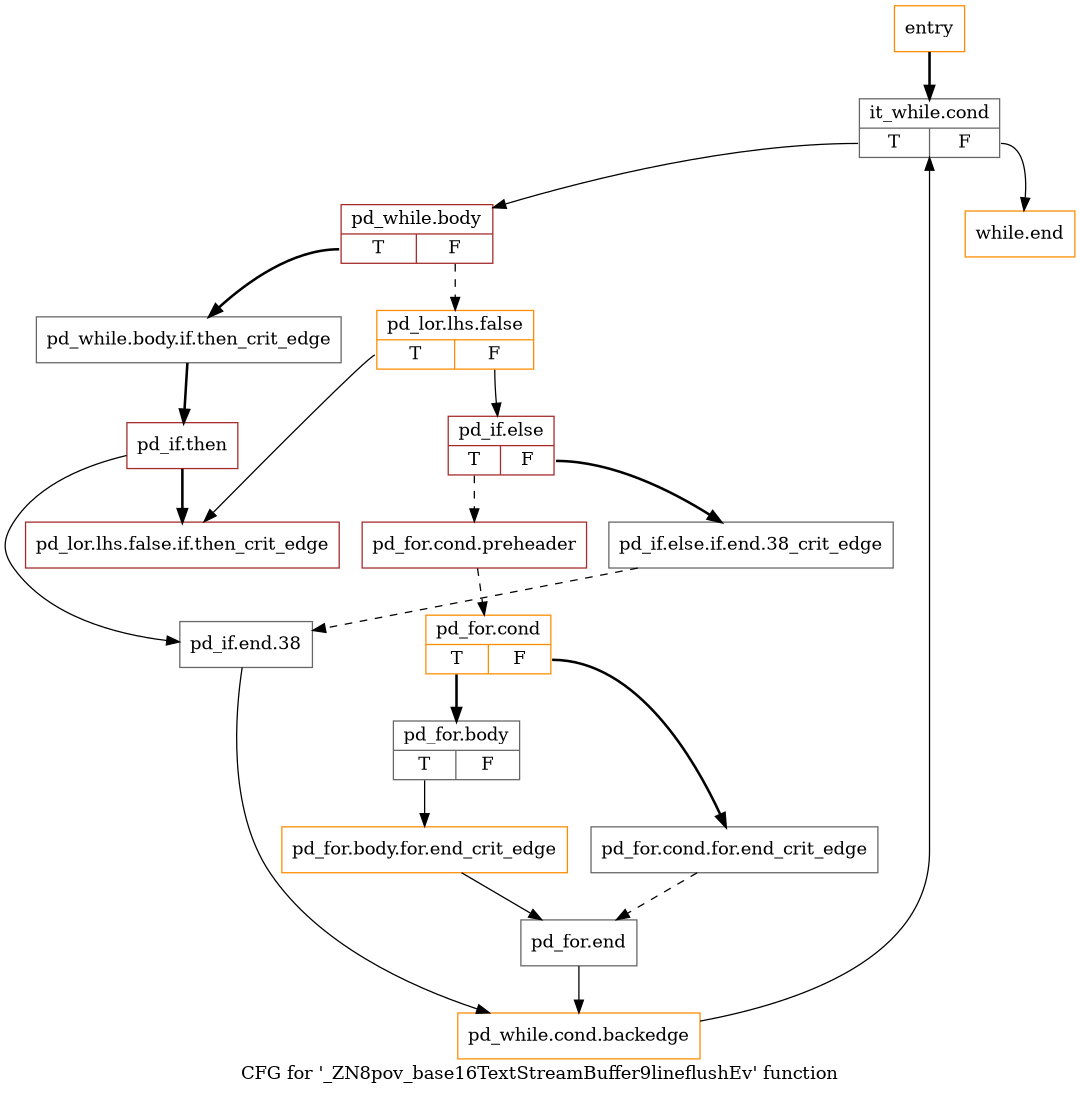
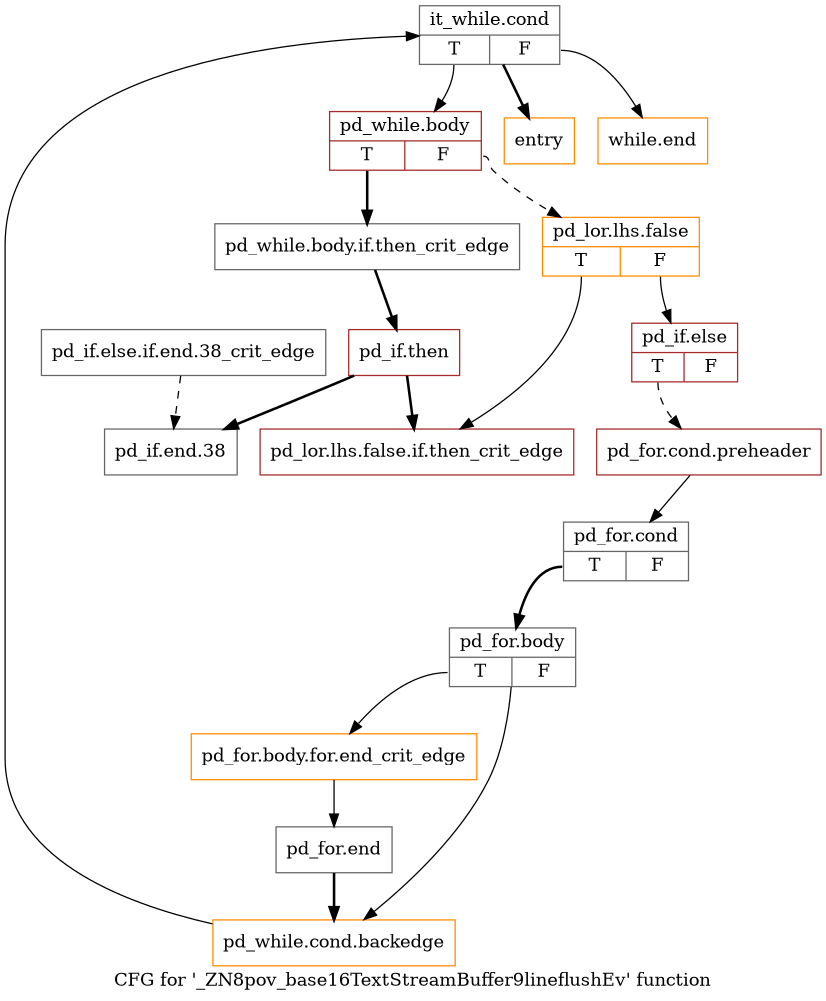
edge "entry" -> "it_while.cond": reversed
edge "pd_if.else" -> "pd_if.else.if.end.38_crit_edge": removed
edge "pd_if.then" -> "pd_if.end.38": style solid -> bold
edge "pd_for.cond.preheader" -> "pd_for.cond": style dashed -> solid
node "pd_for.cond": color darkorange -> gray40
node "pd_for.cond.for.end_crit_edge": removed
edge "pd_if.end.38" -> "pd_while.cond.backedge": now "pd_for.body" -> "pd_while.cond.backedge"
edge "pd_for.end" -> "pd_while.cond.backedge": style solid -> bold
